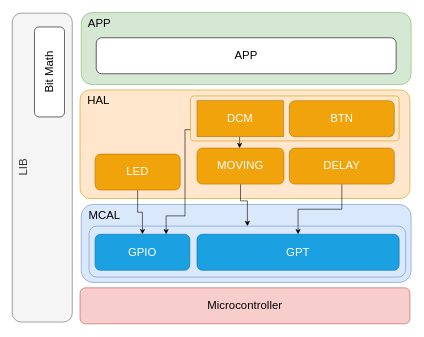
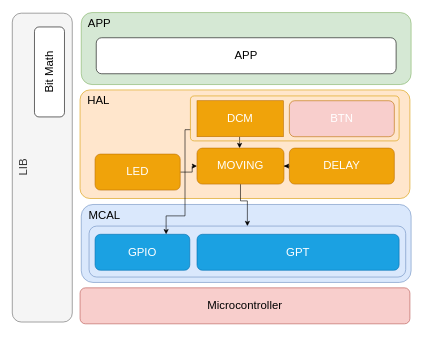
node "BTN": fillcolor #f0a30a -> #f8cecc
edge "DELAY" -> "GPT": now "DELAY" -> "MOVING"
edge "LED" -> "GPIO": now "LED" -> "MOVING"
